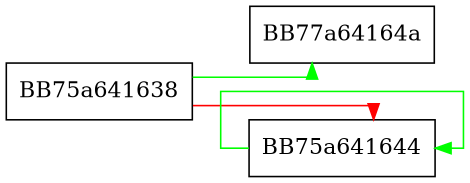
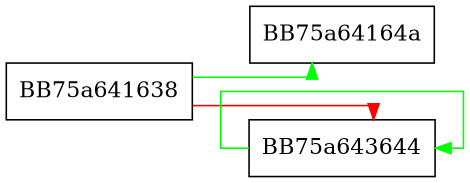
node "BB77a64164a": label "BB77a64164a" -> "BB75a64164a"
node "BB75a641644": label "BB75a641644" -> "BB75a643644"
